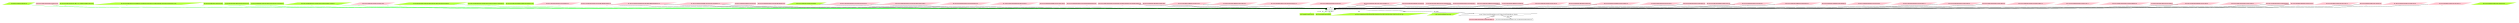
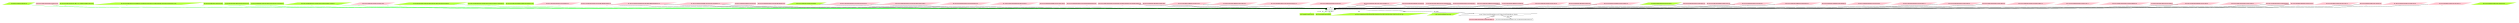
node "path: /Device/HarddiskVolume2/Windows/System32/dxgi.dll": fillcolor pink -> greenyellow
